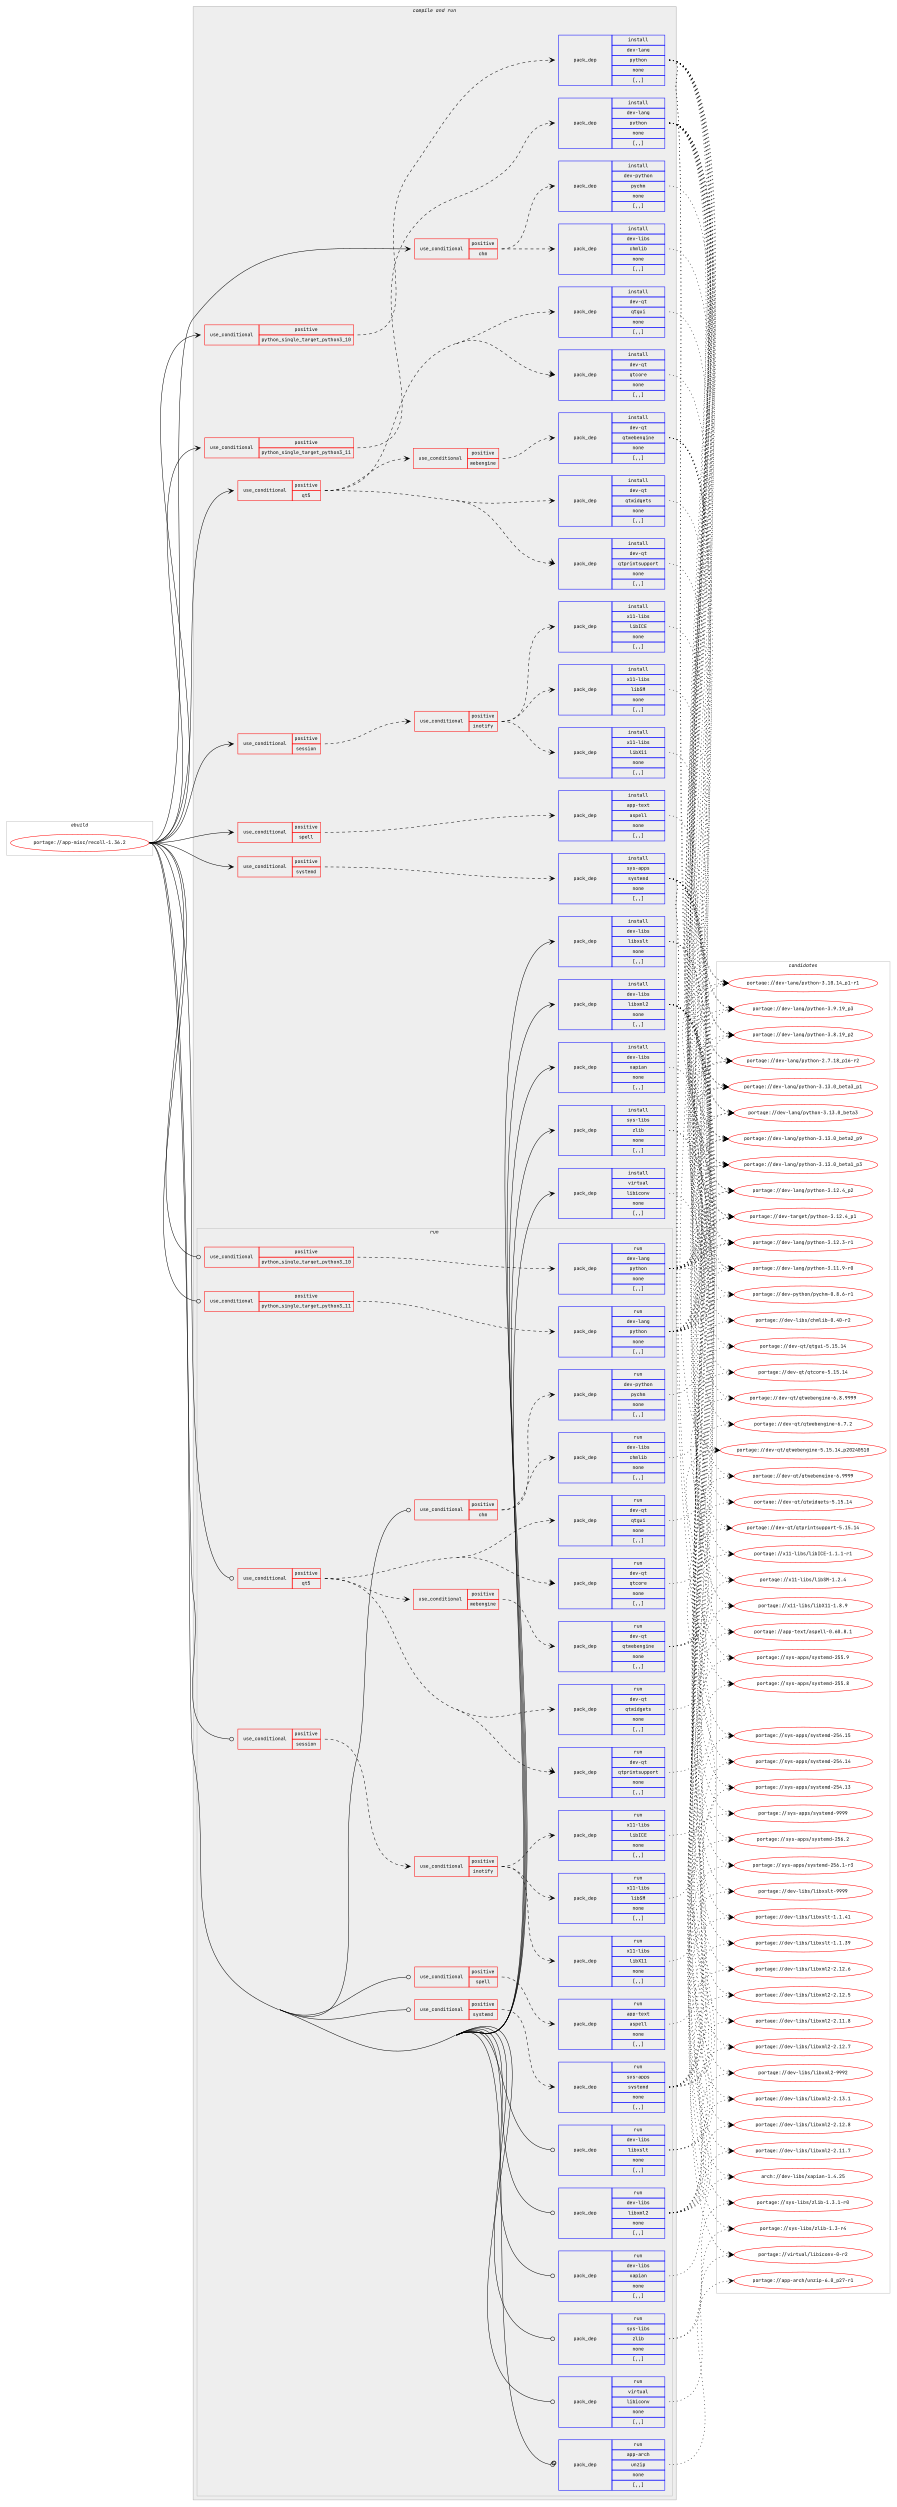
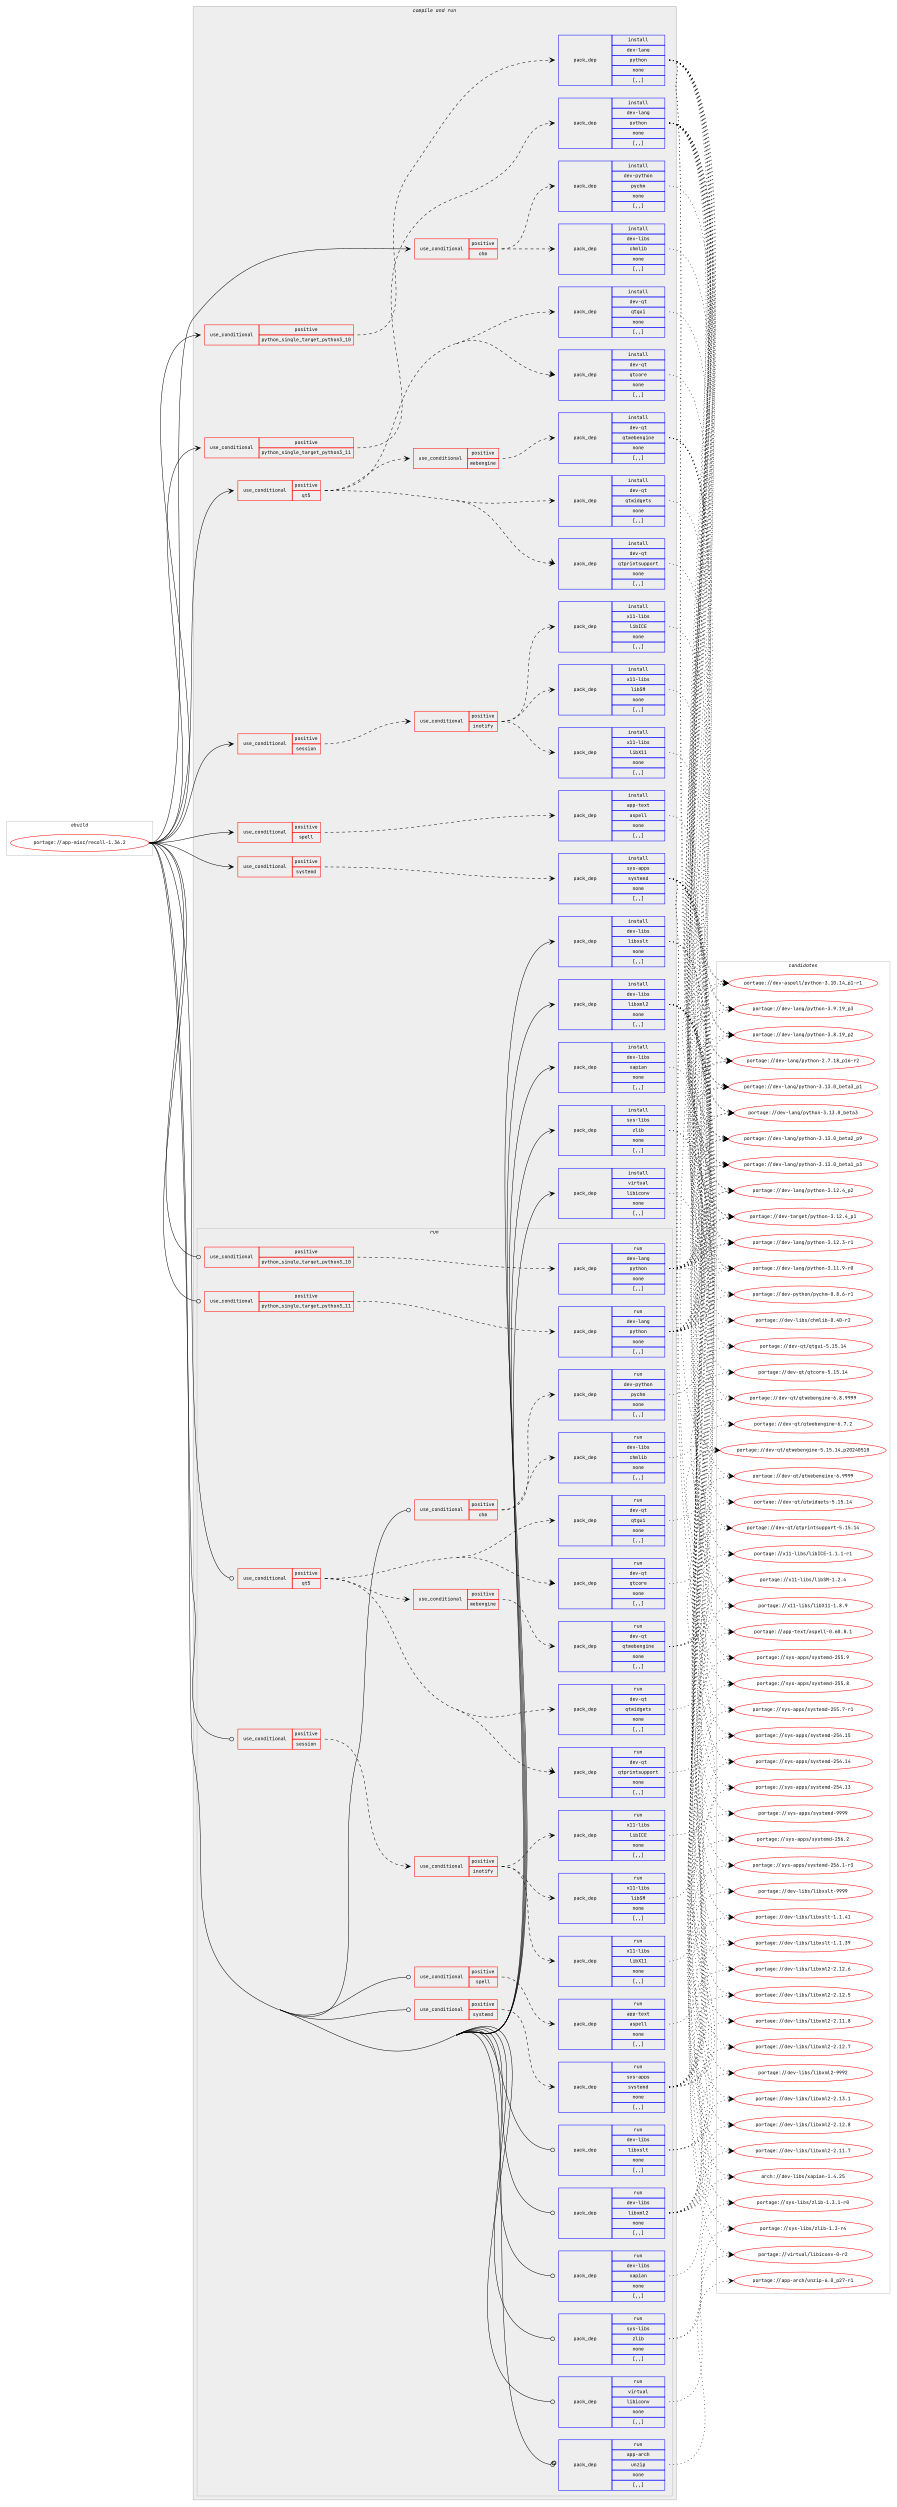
node "portage://dev-lang/python-3.10.14_p1-r1": label "portage://dev-lang/python-3.10.14_p1-r1" -> "portage://dev-aspell/python-3.10.14_p1-r1"
node "portage://sys-apps/systemd-255.7-r1": added
